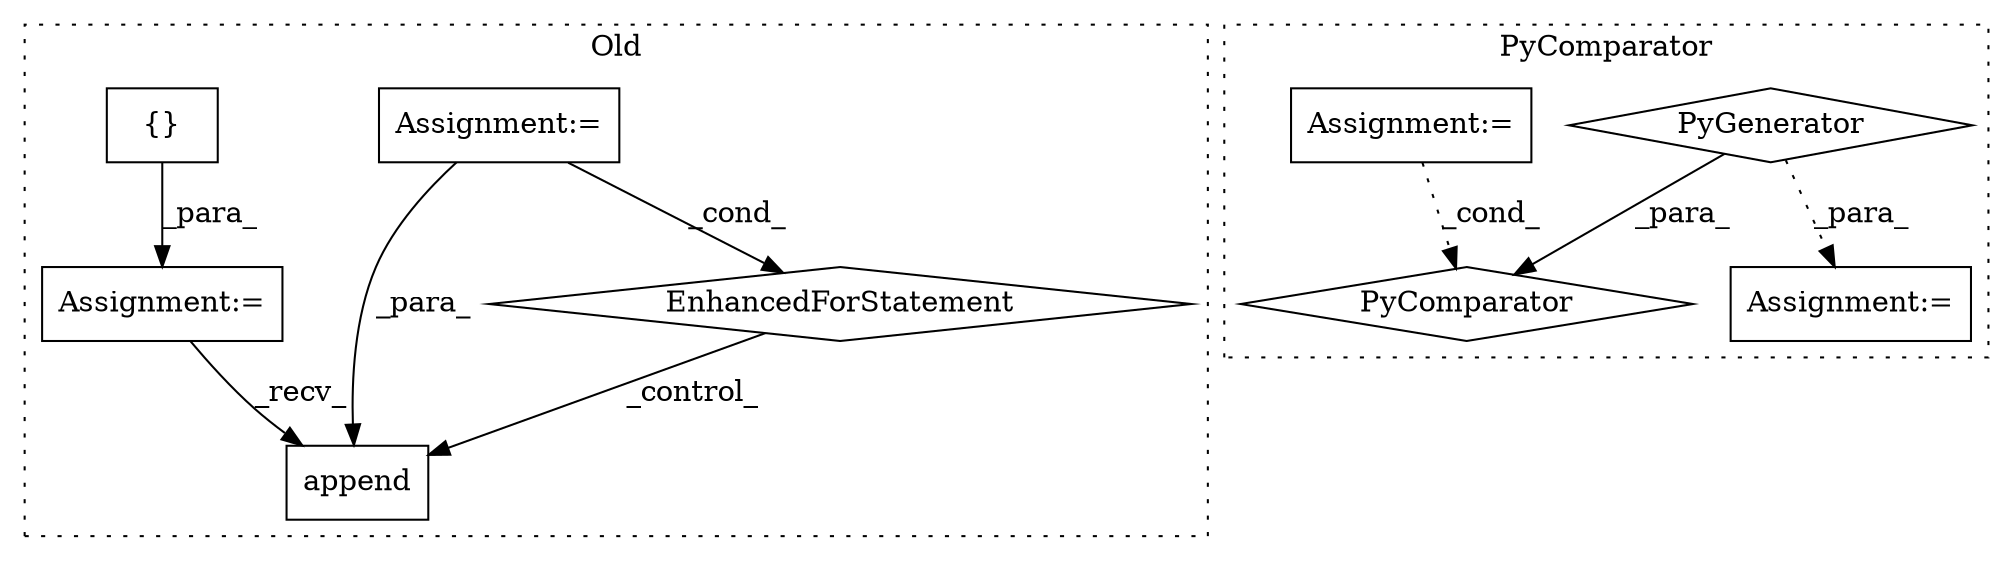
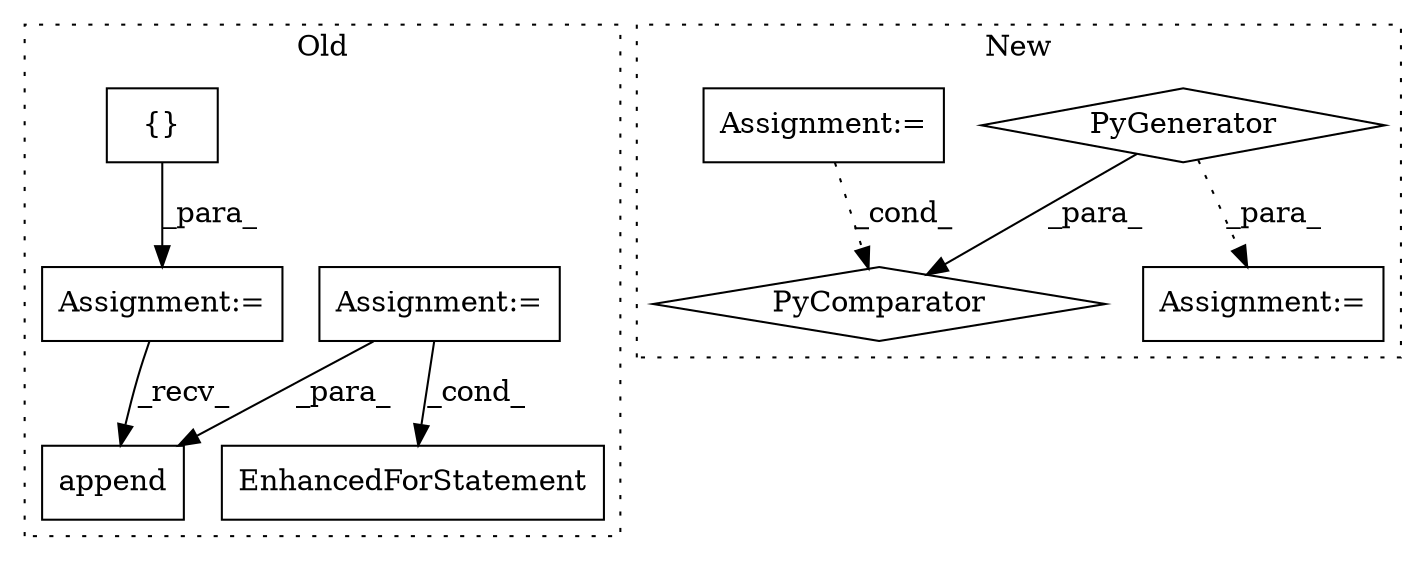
cluster "PyComparator": label "PyComparator" -> "New"
node "EnhancedForStatement": shape diamond -> box
edge "EnhancedForStatement" -> "append": removed, label "_control_"
